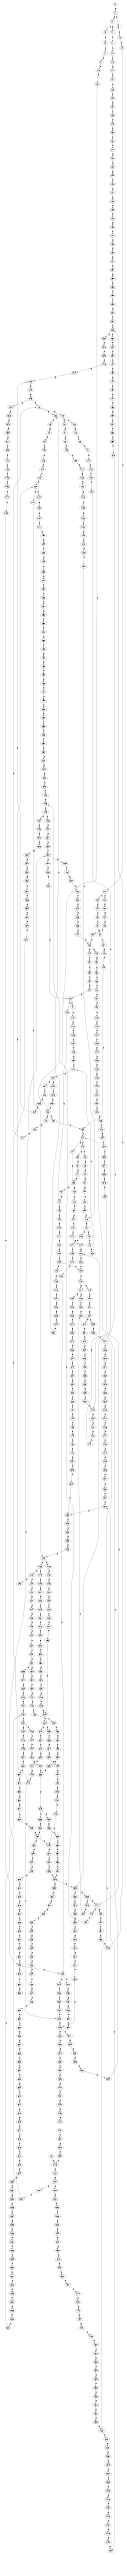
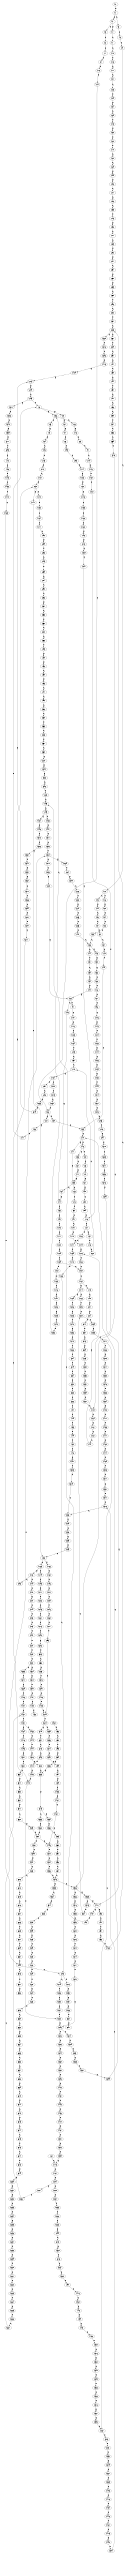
edge "S438" -> "S452": removed, label "T"
edge "S472" -> "S487": added, label "A"
